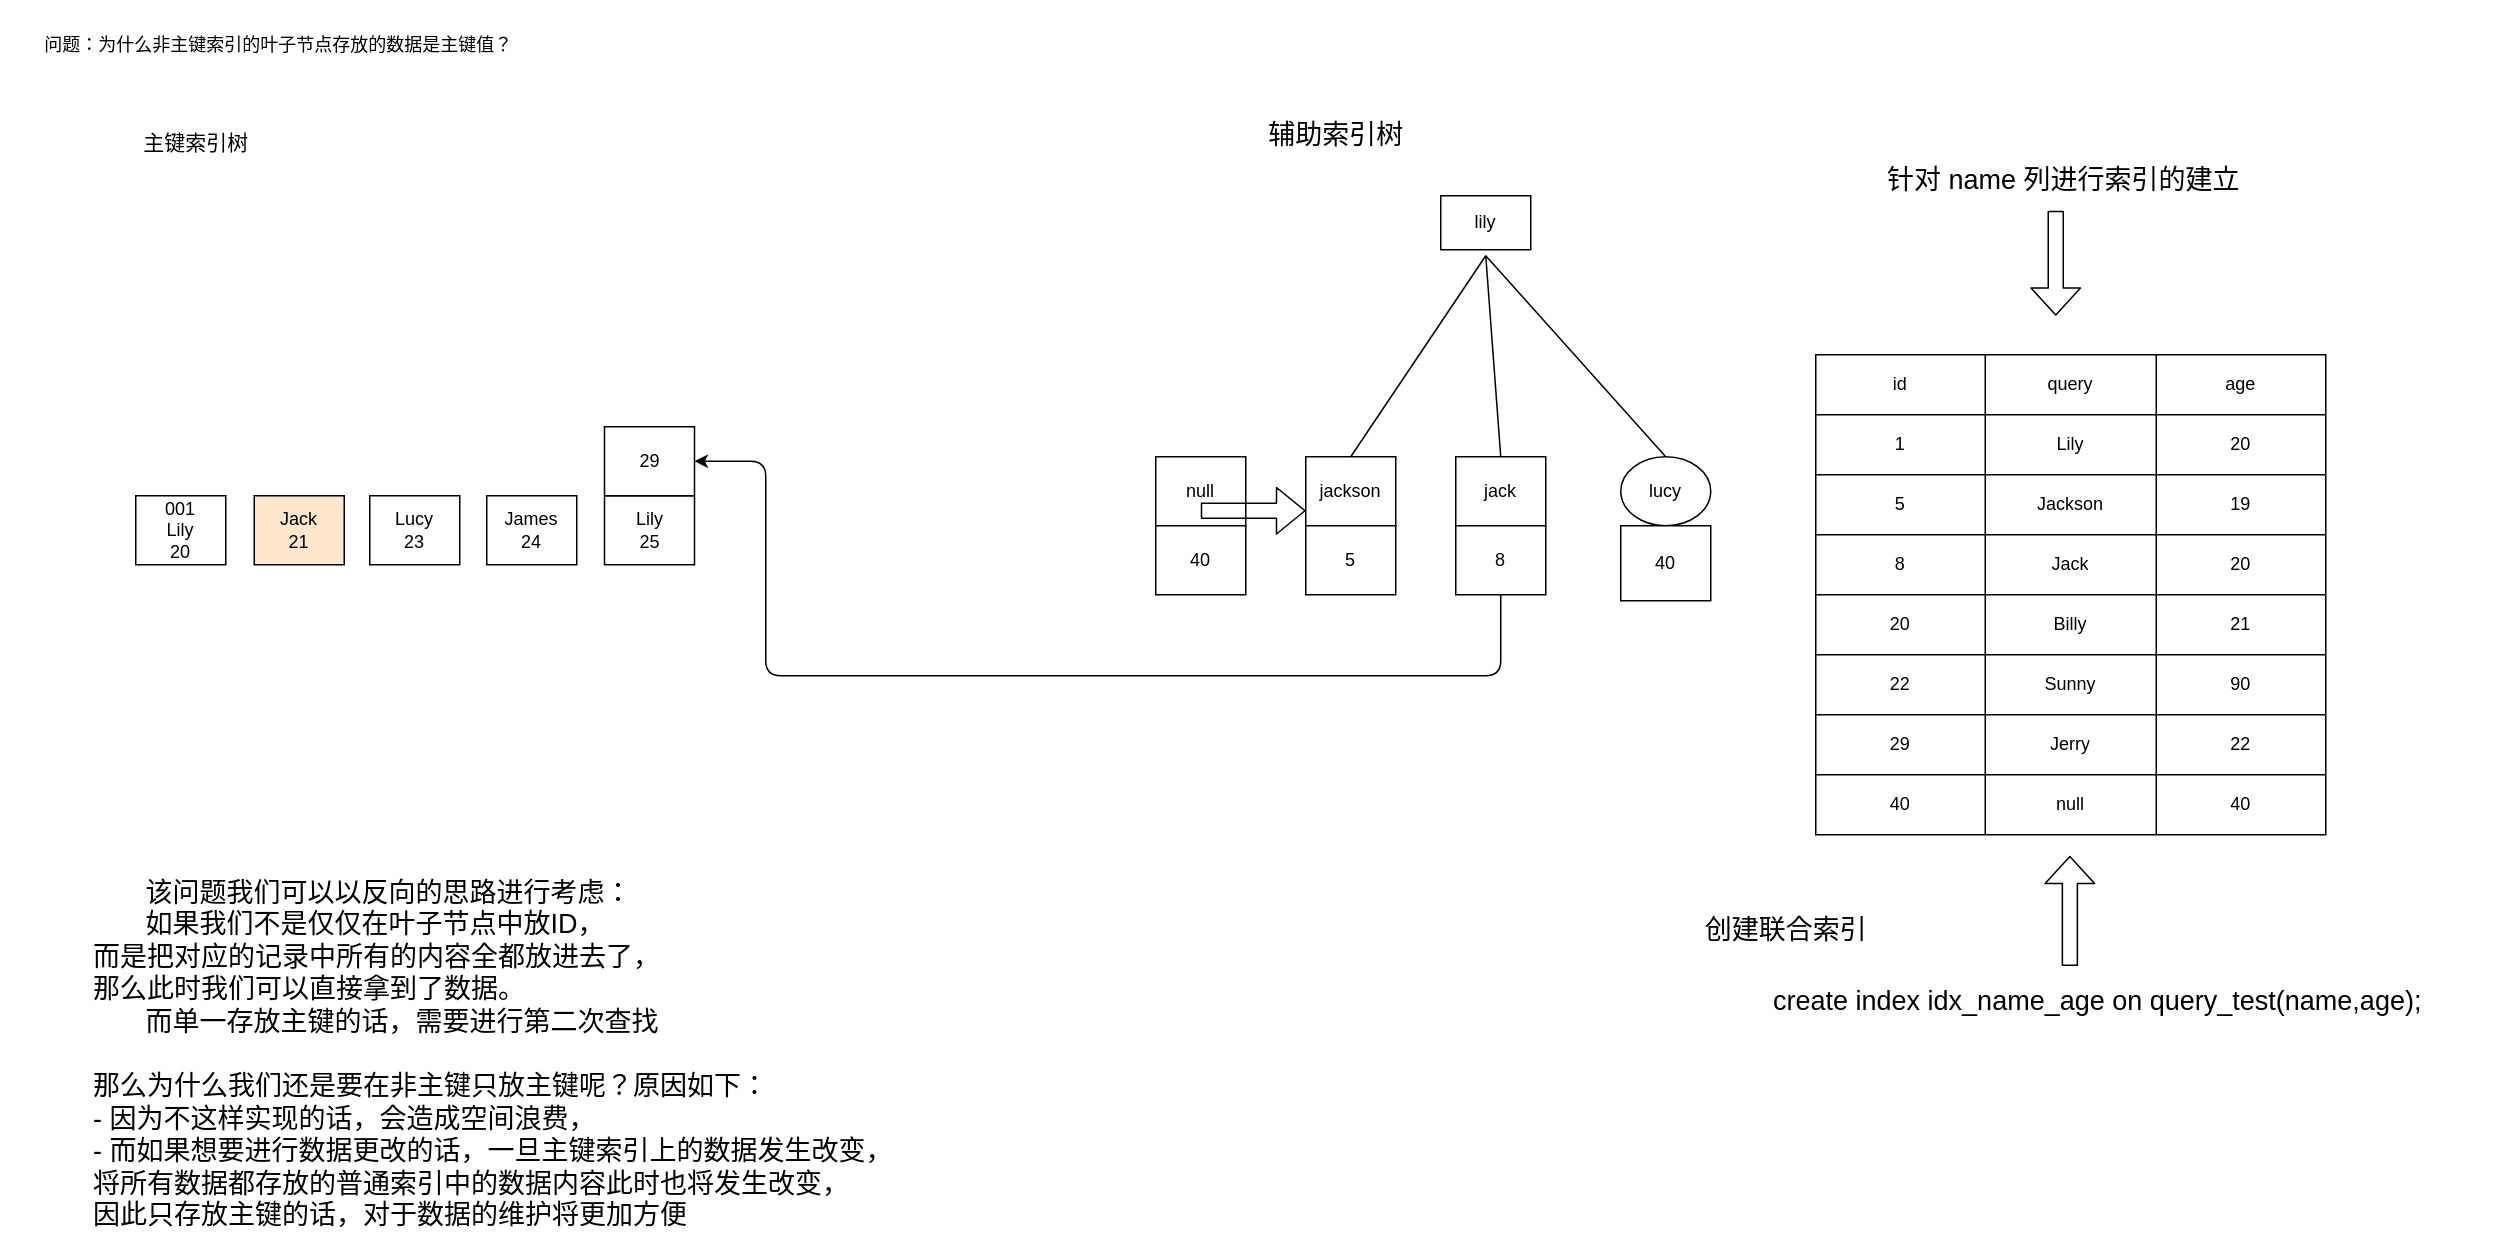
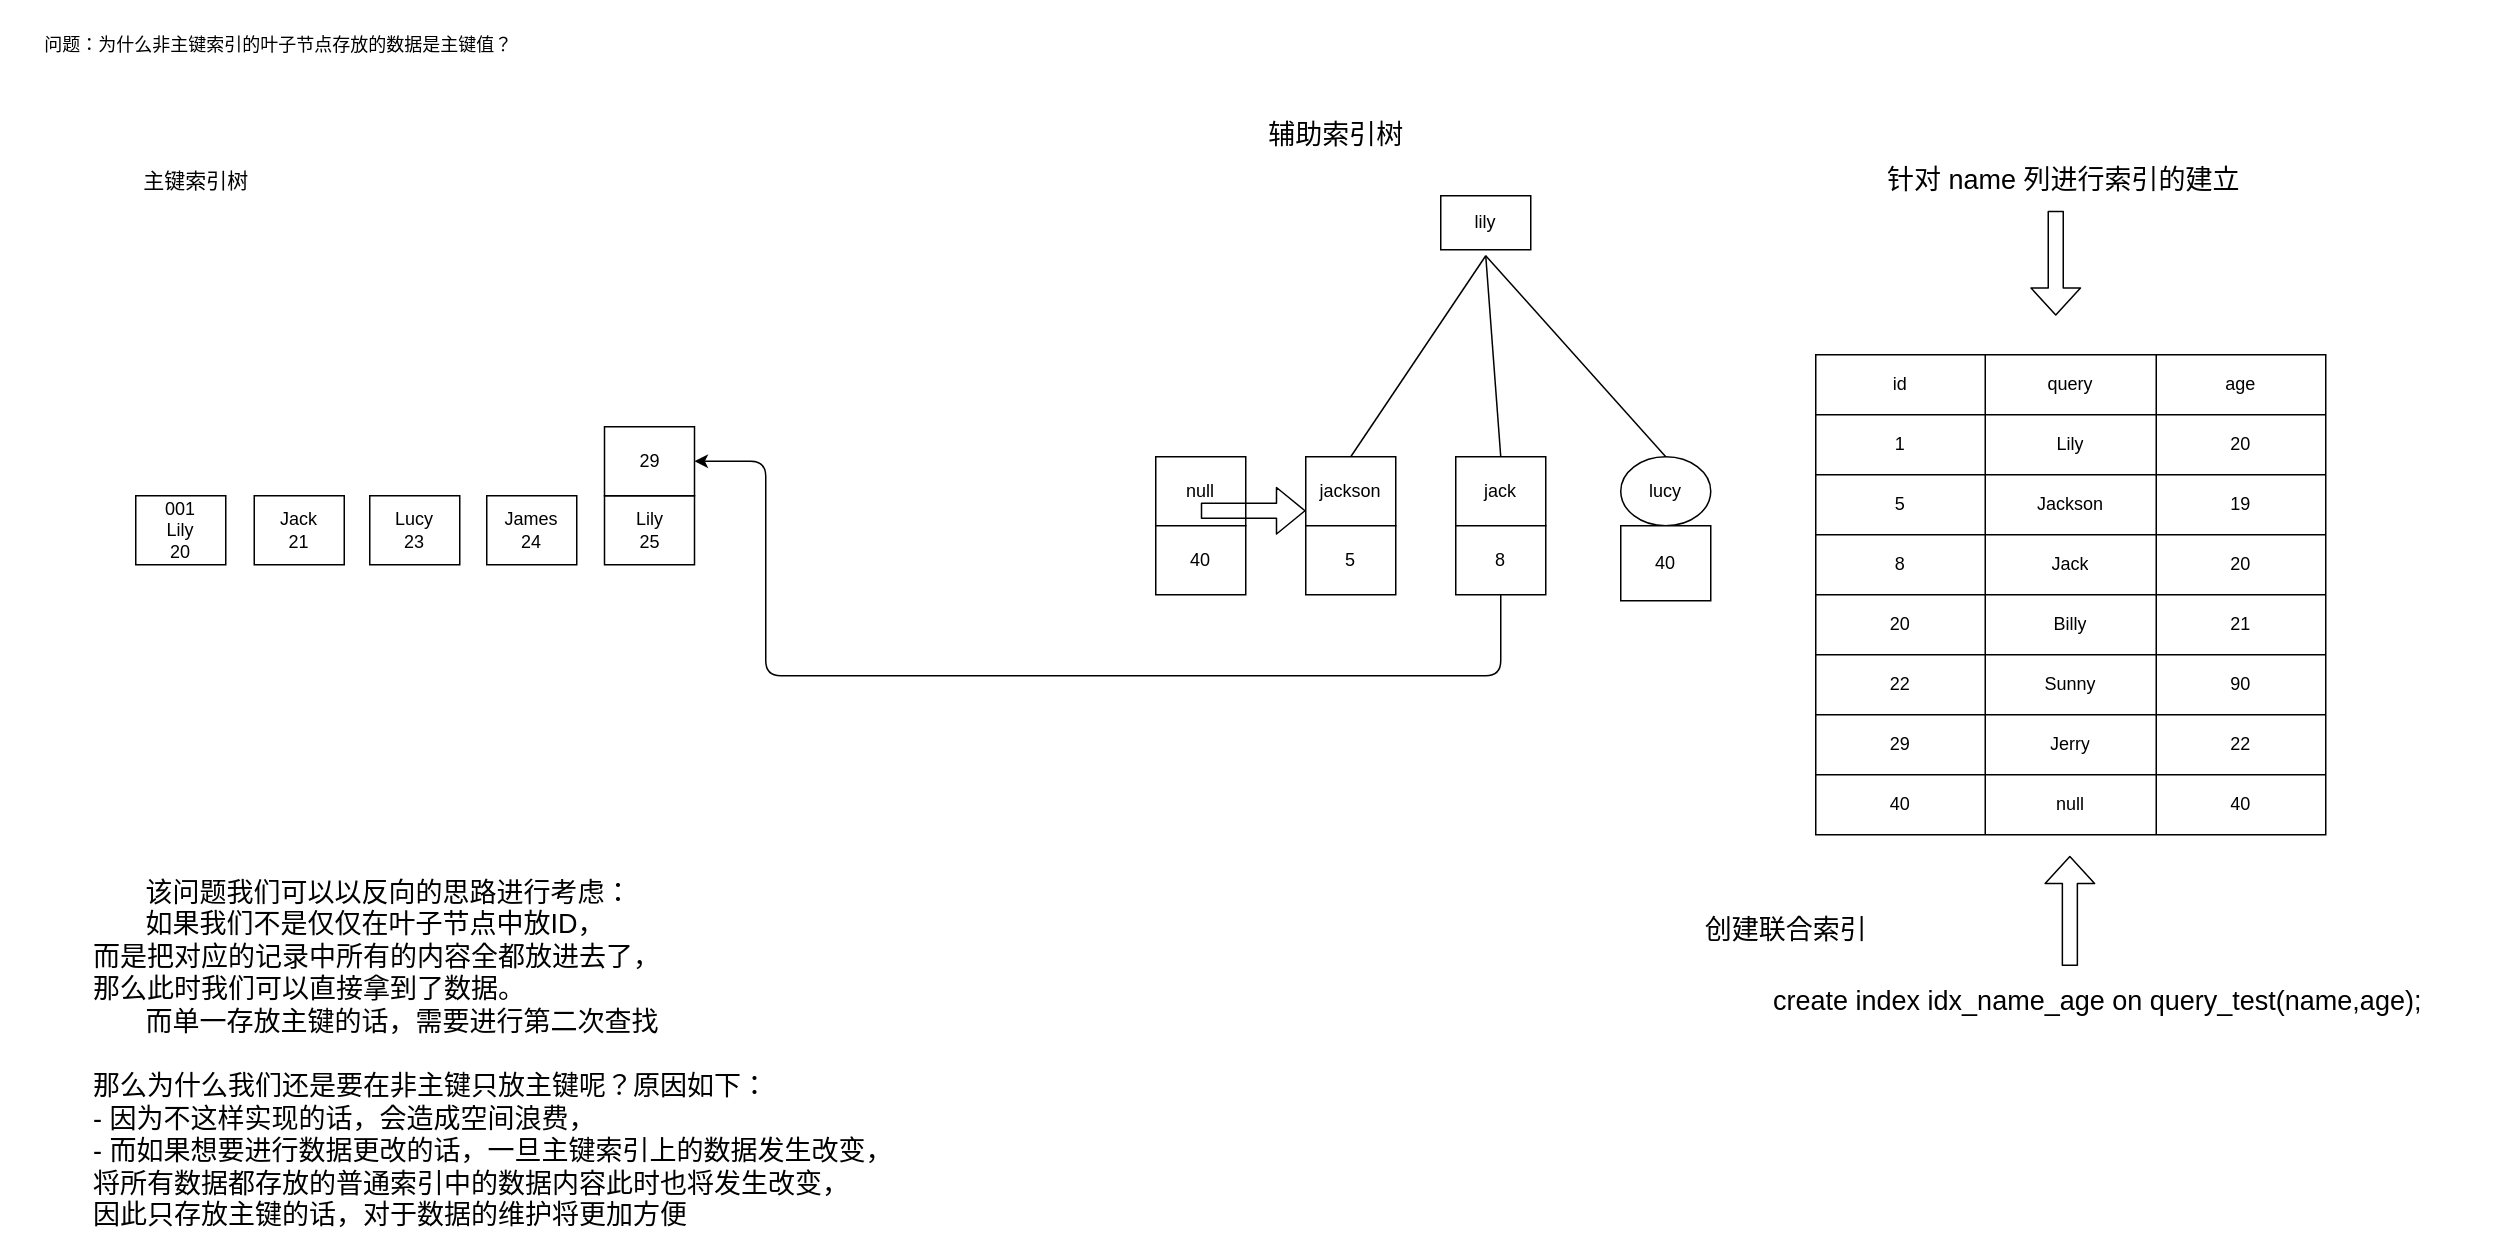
node "主键索引树": moved (196, 143) -> (196, 181)
node "Jack 21": fillcolor #ffe6cc -> #ffffff
